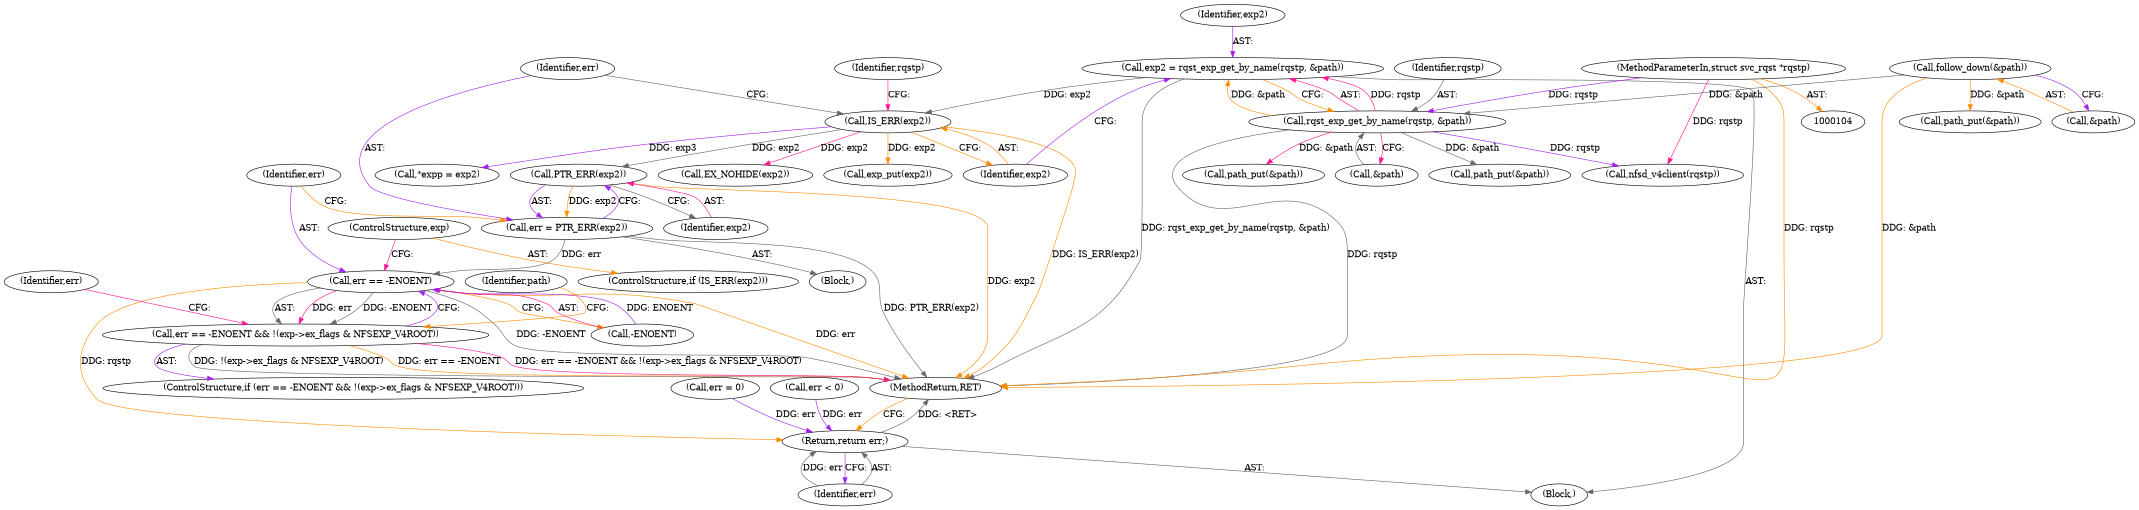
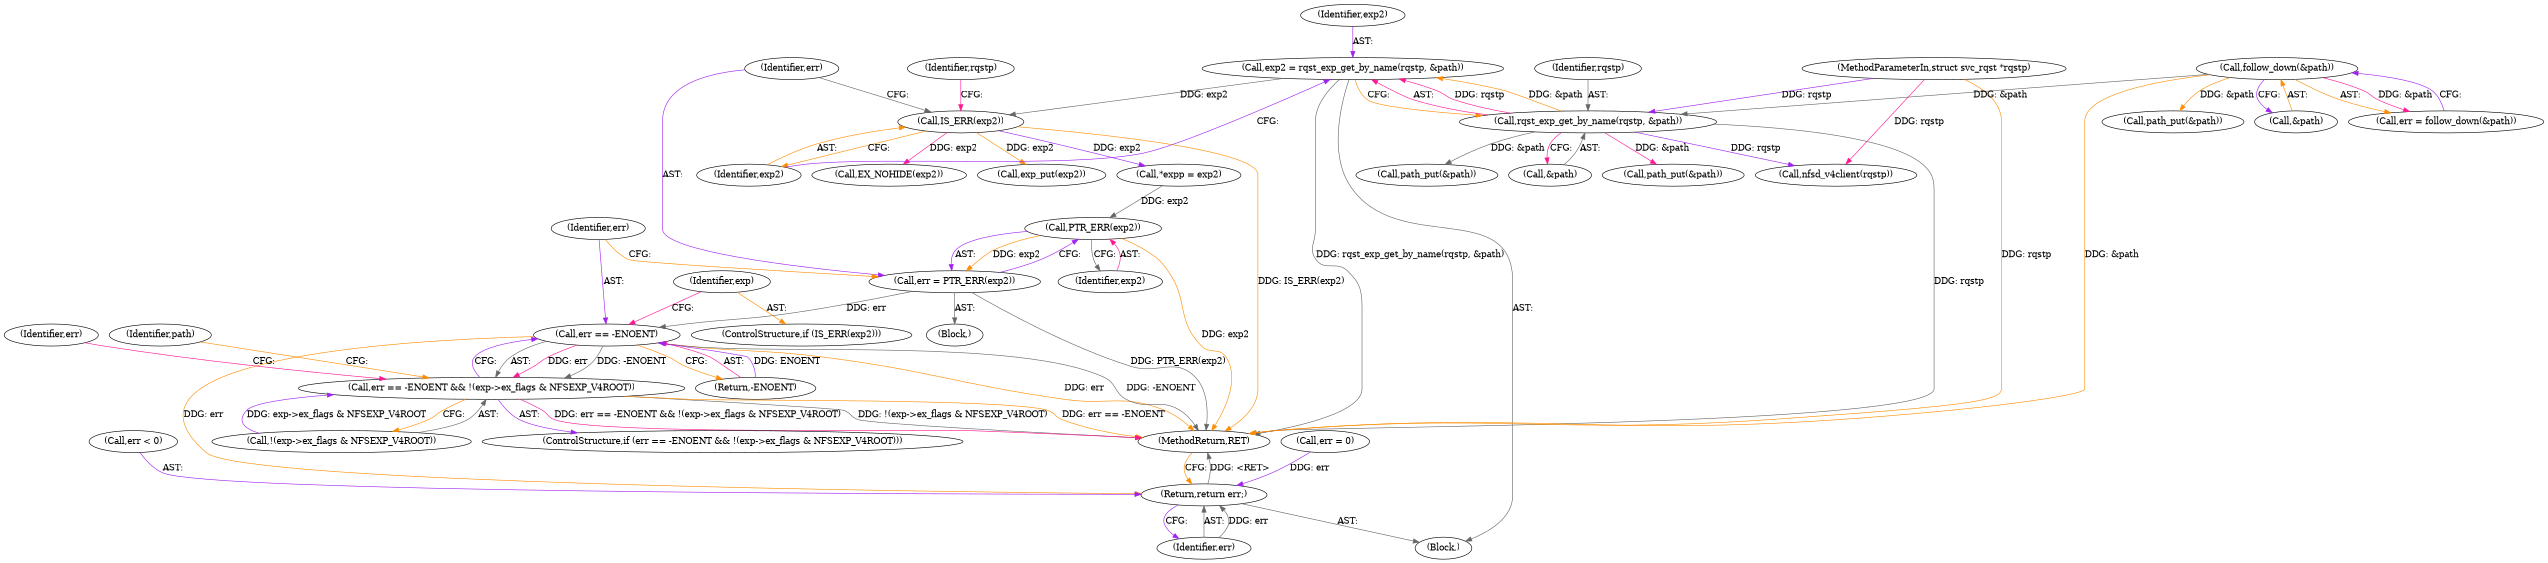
node "1000104": removed
node "(Call,err = follow_down(&path))": added
edge "(Call,IS_ERR(exp2))" -> "(Call,PTR_ERR(exp2))": now "(Call,*expp = exp2)" -> "(Call,PTR_ERR(exp2))"
edge "(Call,IS_ERR(exp2))" -> "(Call,*expp = exp2)": label "DDG: exp3" -> "DDG: exp2"
node "(ControlStructure,exp)": label "(ControlStructure,exp)" -> "(Identifier,exp)"
node "(Call,-ENOENT)": label "(Call,-ENOENT)" -> "(Return,-ENOENT)"
edge "(Call,err == -ENOENT)" -> "(Return,return err;)": label "DDG: rqstp" -> "DDG: err"
edge "(Call,err < 0)" -> "(Return,return err;)": label "DDG: err" -> "AST: "
node "(Call,!(exp->ex_flags & NFSEXP_V4ROOT))": added
